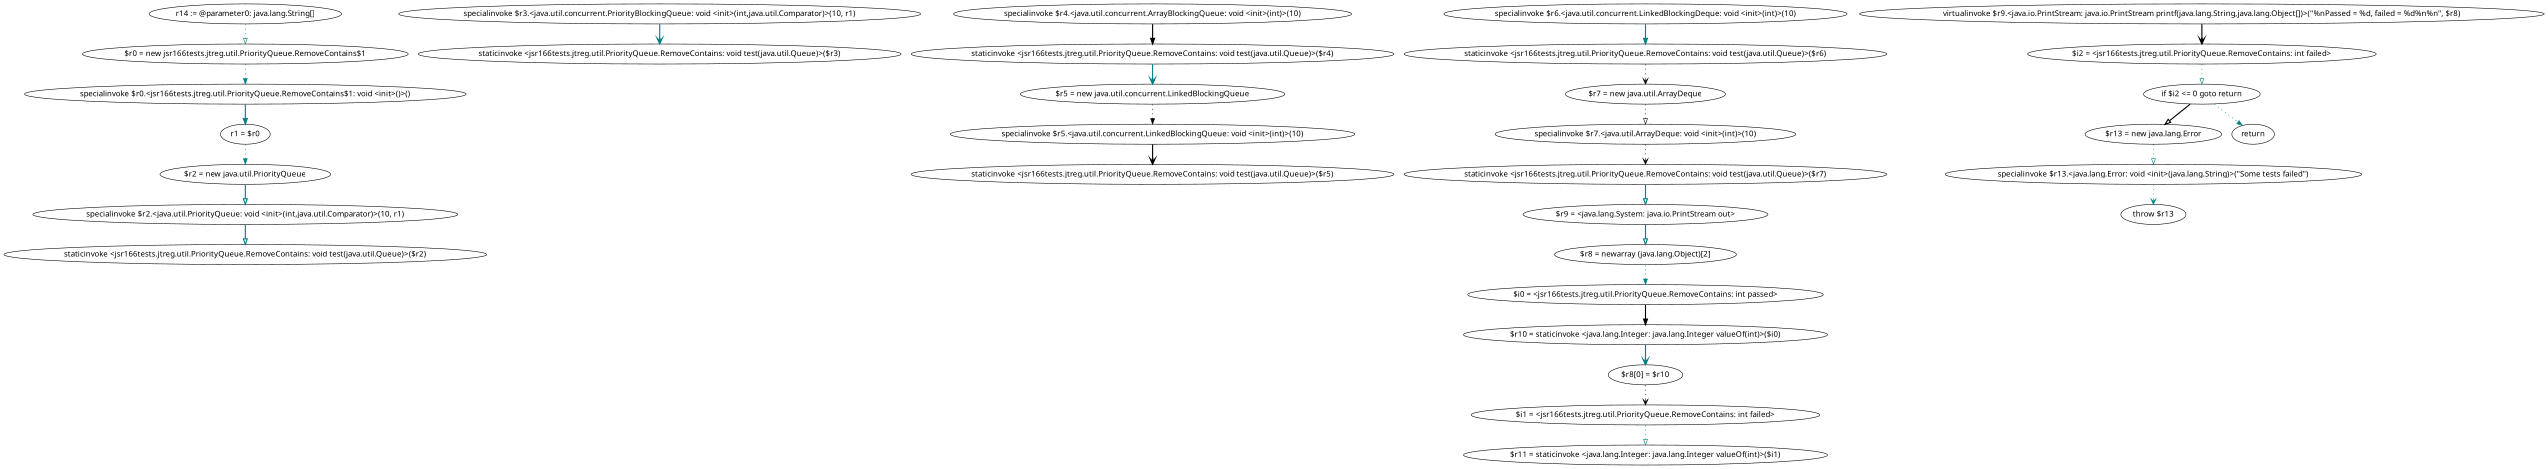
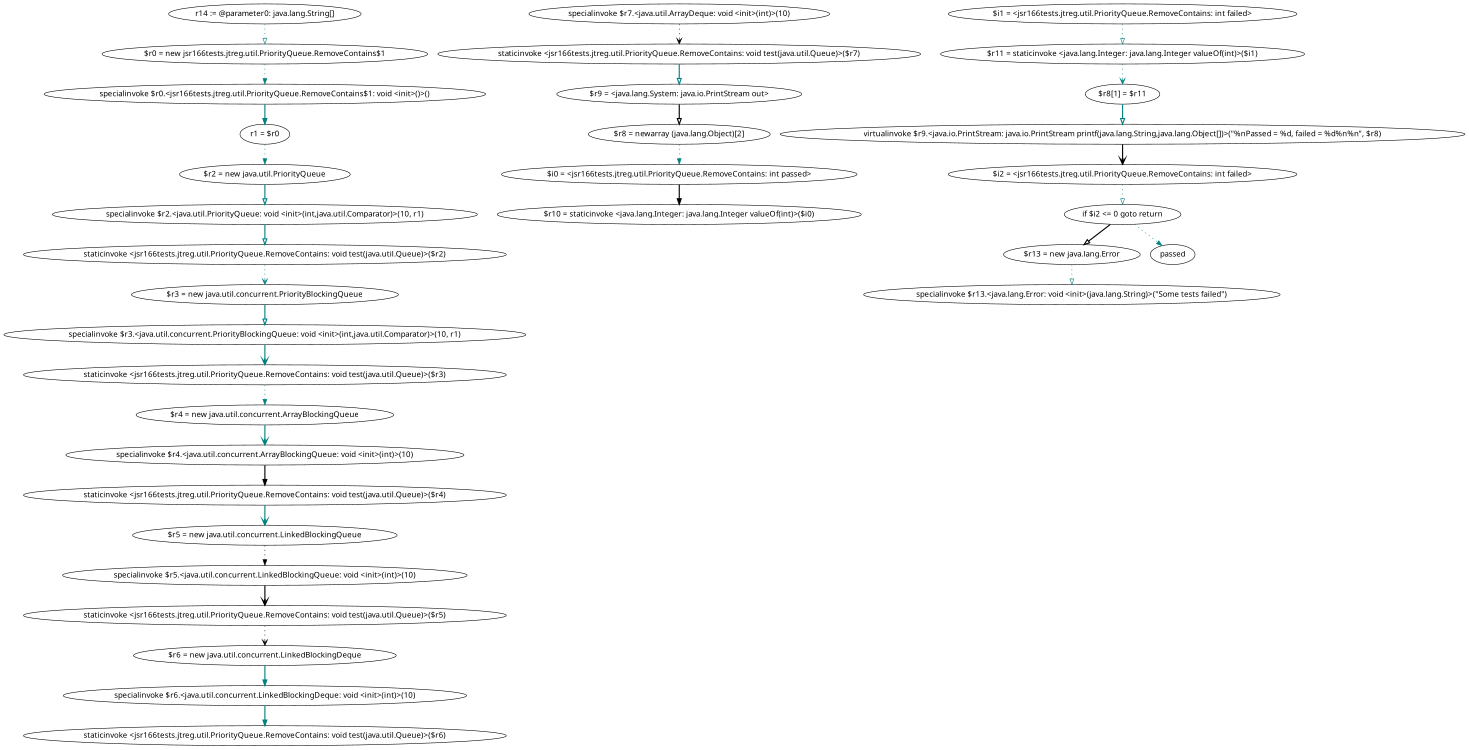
node "$r8[1] = $r11": added
node "$r7 = new java.util.ArrayDeque": removed
node "return": label "return" -> "passed"
node "throw $r13": removed
edge "$r9 = <java.lang.System: java.io.PrintStream out>" -> "$r8 = newarray (java.lang.Object)[2]": color teal -> black
node "$r3 = new java.util.concurrent.PriorityBlockingQueue": added
node "$r8[0] = $r10": removed
node "$r4 = new java.util.concurrent.ArrayBlockingQueue": added
node "$r6 = new java.util.concurrent.LinkedBlockingDeque": added
